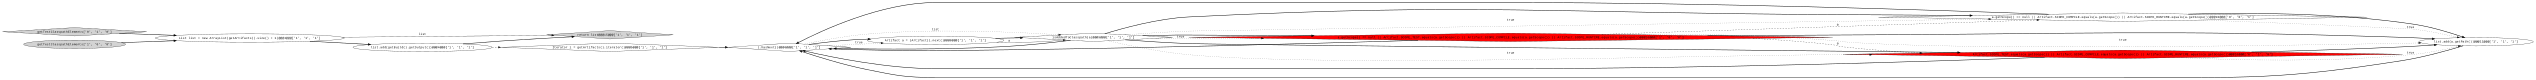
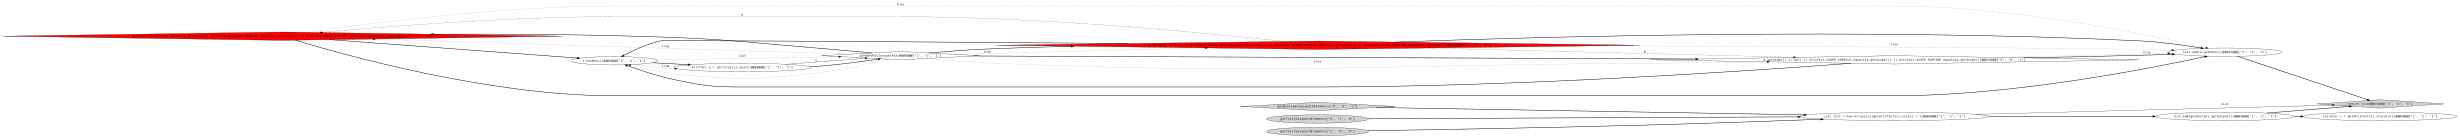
node "getTestClasspathElements['0', '1', '0']": shape diamond -> ellipse
edge "list.add(getBuild().getOutput())@@@4@@@['1', '1', '1']" -> "Iterator i = getArtifacts().iterator()@@@5@@@['1', '1', '1']": style dashed -> bold
node "Iterator i = getArtifacts().iterator()@@@5@@@['1', '1', '1']": shape diamond -> ellipse
edge "Iterator i = getArtifacts().iterator()@@@5@@@['1', '1', '1']" -> "i.hasNext()@@@6@@@['1', '1', '1']": removed
node "i.hasNext()@@@6@@@['1', '1', '1']": shape diamond -> ellipse
edge "isAddedToClasspath(a)@@@9@@@['1', '1', '1']" -> "i.hasNext()@@@6@@@['1', '1', '1']": style bold -> dotted
edge "list.add(a.getPath())@@@11@@@['1', '1', '1']" -> "i.hasNext()@@@6@@@['1', '1', '1']": now "list.add(a.getPath())@@@11@@@['1', '1', '1']" -> "return list@@@15@@@['1', '1', '1']"
node "getRuntimeClasspathElements['0', '0', '1']": added
